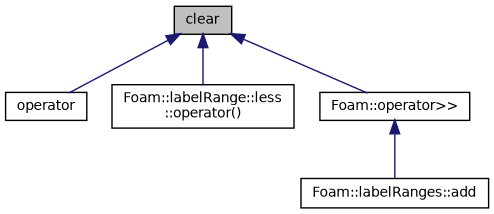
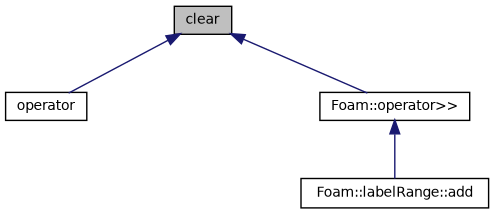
node "Foam::labelRange::less ::operator()": removed
node "Foam::labelRanges::add": label "Foam::labelRanges::add" -> "Foam::labelRange::add"
